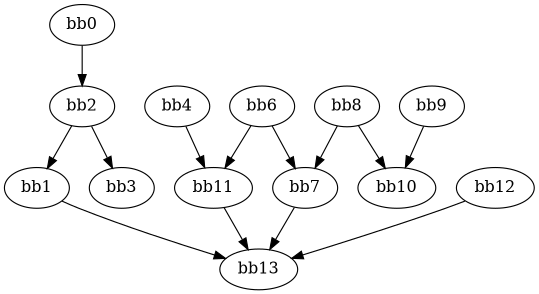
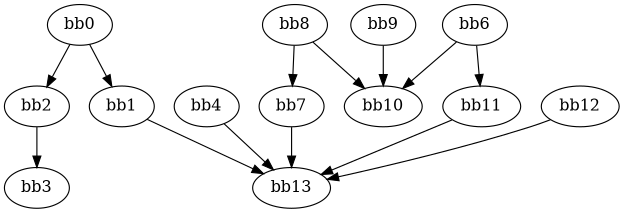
edge "bb2" -> "bb1": now "bb0" -> "bb1"
edge "bb4" -> "bb11": now "bb4" -> "bb13"
edge "bb6" -> "bb7": now "bb6" -> "bb10"
